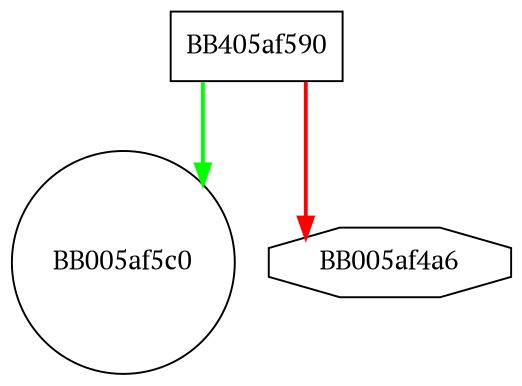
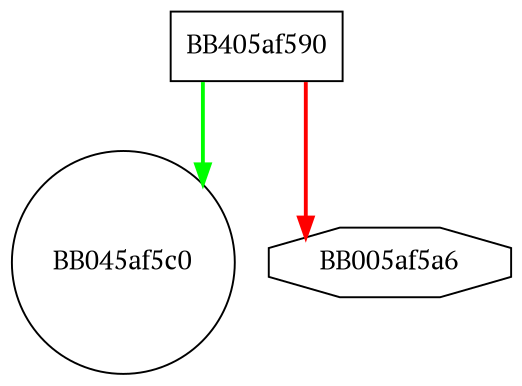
node "BB005af5c0": label "BB005af5c0" -> "BB045af5c0"
node "BB005af4a6": label "BB005af4a6" -> "BB005af5a6"
